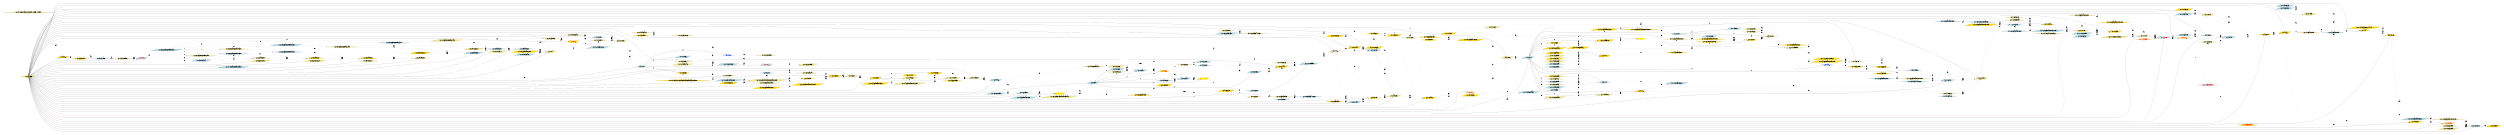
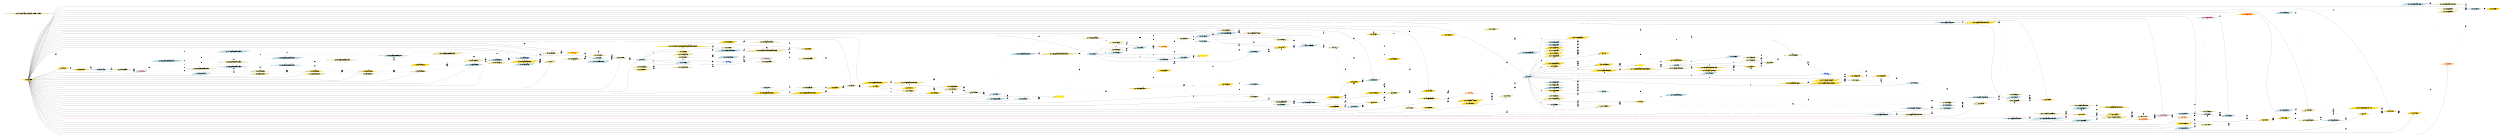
node "(161717144)joblib(joblib)": removed
node "(161717038)Not": shape parallelogram -> diamond
